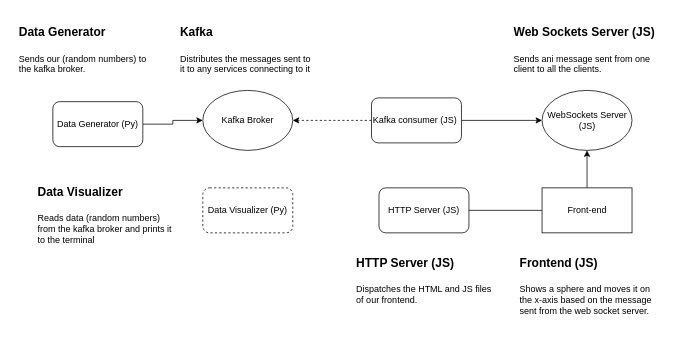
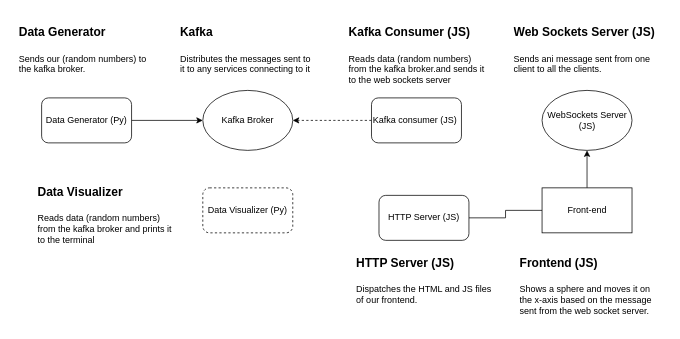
node "Kafka Consumer (JS)Reads data (random numbers) from the kafka broker.and sends it to the web sockets server": added
edge "Kafka consumer (JS)" -> "WebSockets Server (JS)": removed
node "Data Generator (Py)": moved (98, 124) -> (87, 120)
node "HTTP Server (JS)": moved (424, 210) -> (424, 218)
